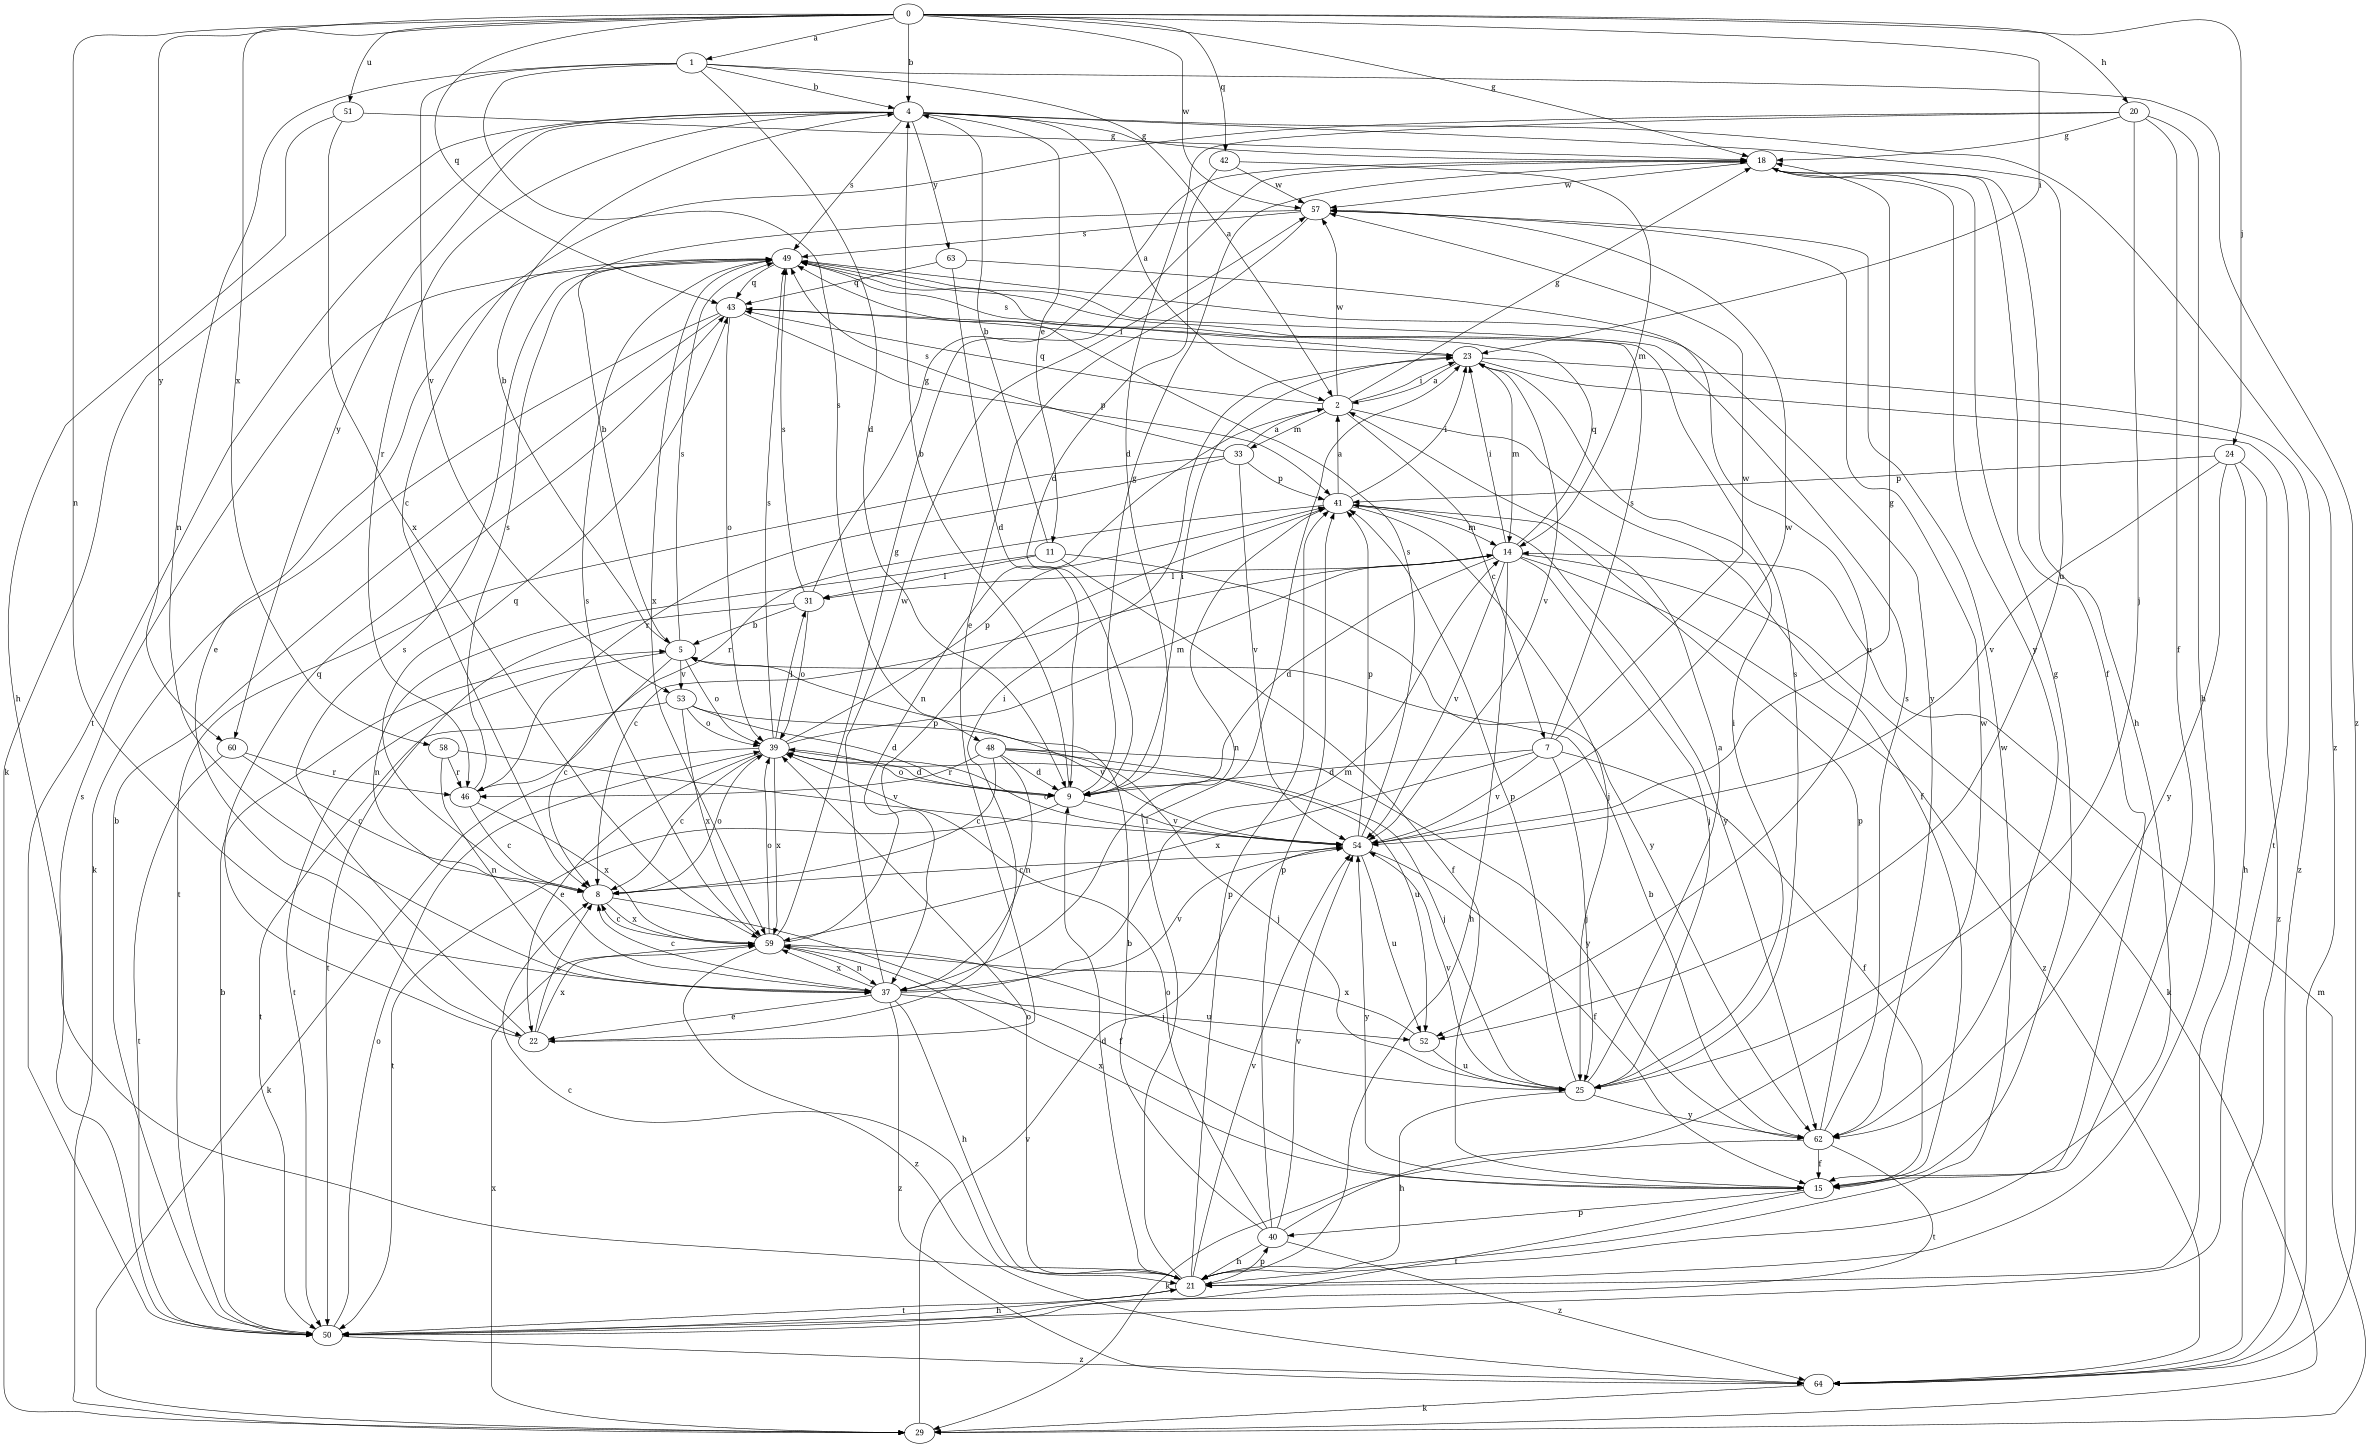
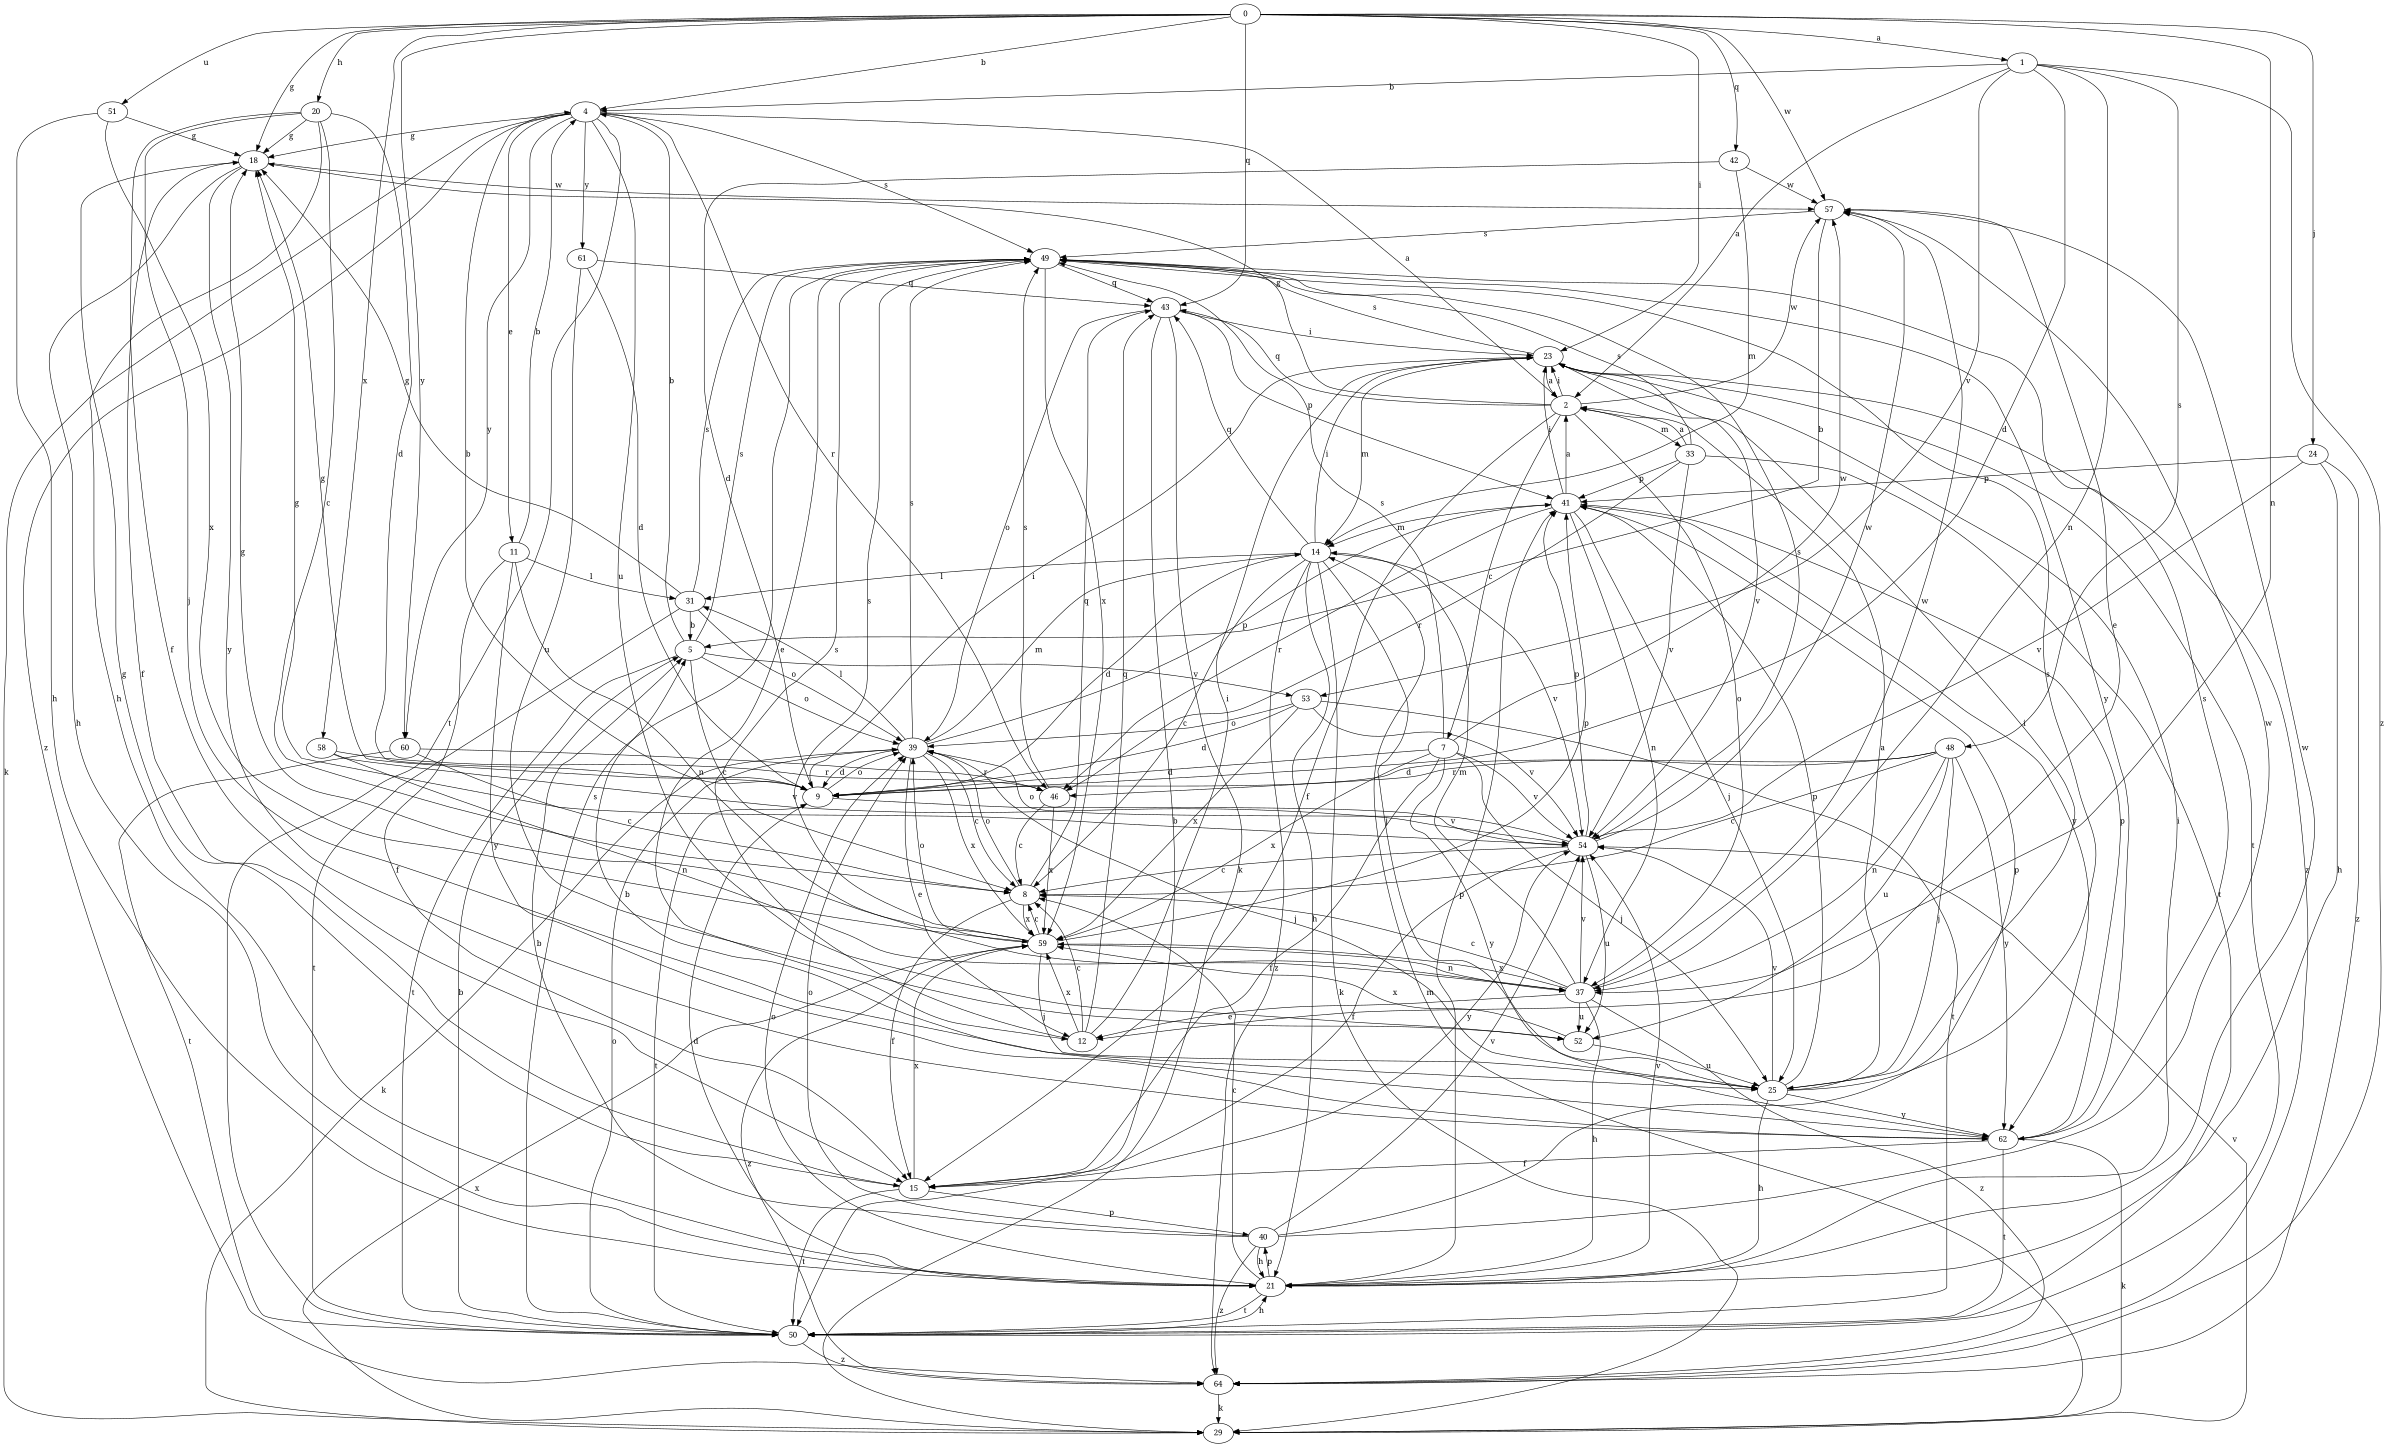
node "63": label "63" -> "61"
edge "2" -> "37": label "n" -> "o"
edge "24" -> "62": now "7" -> "62"
node "22": label "22" -> "12"
